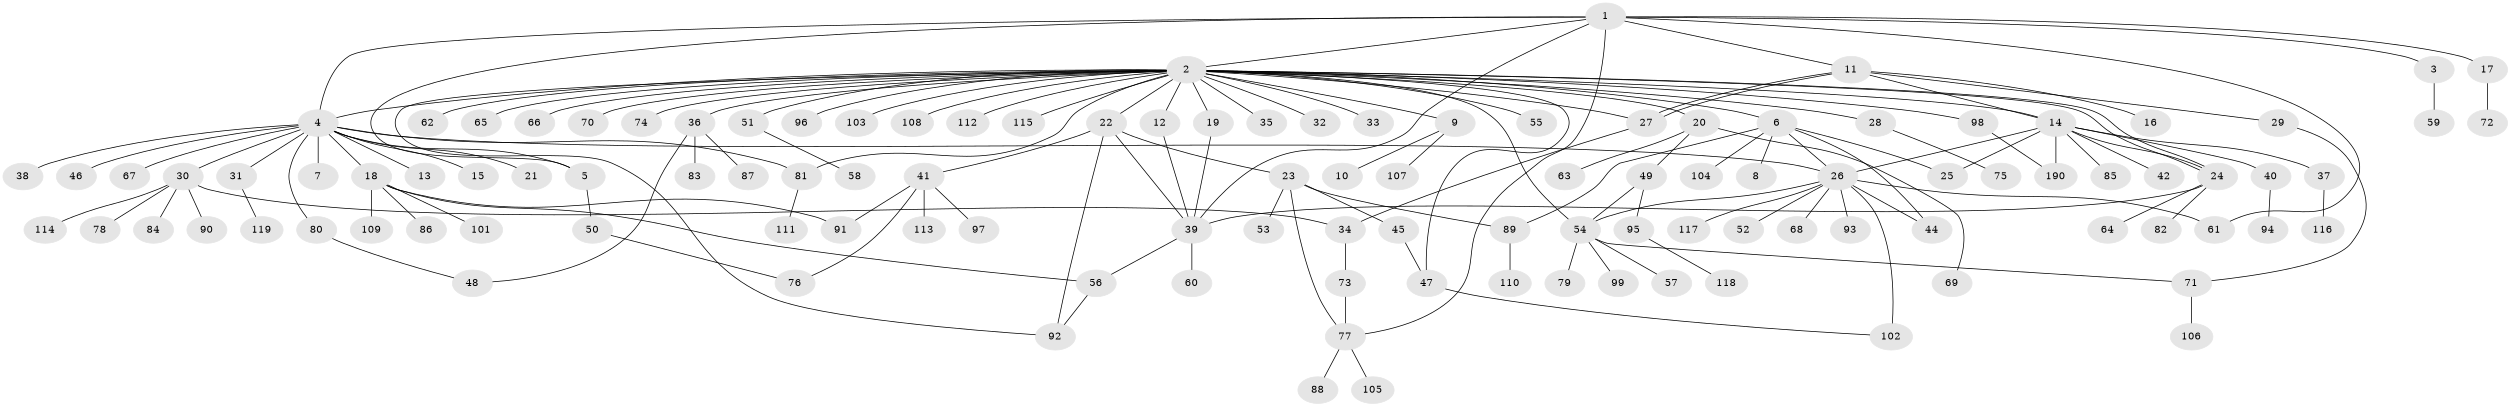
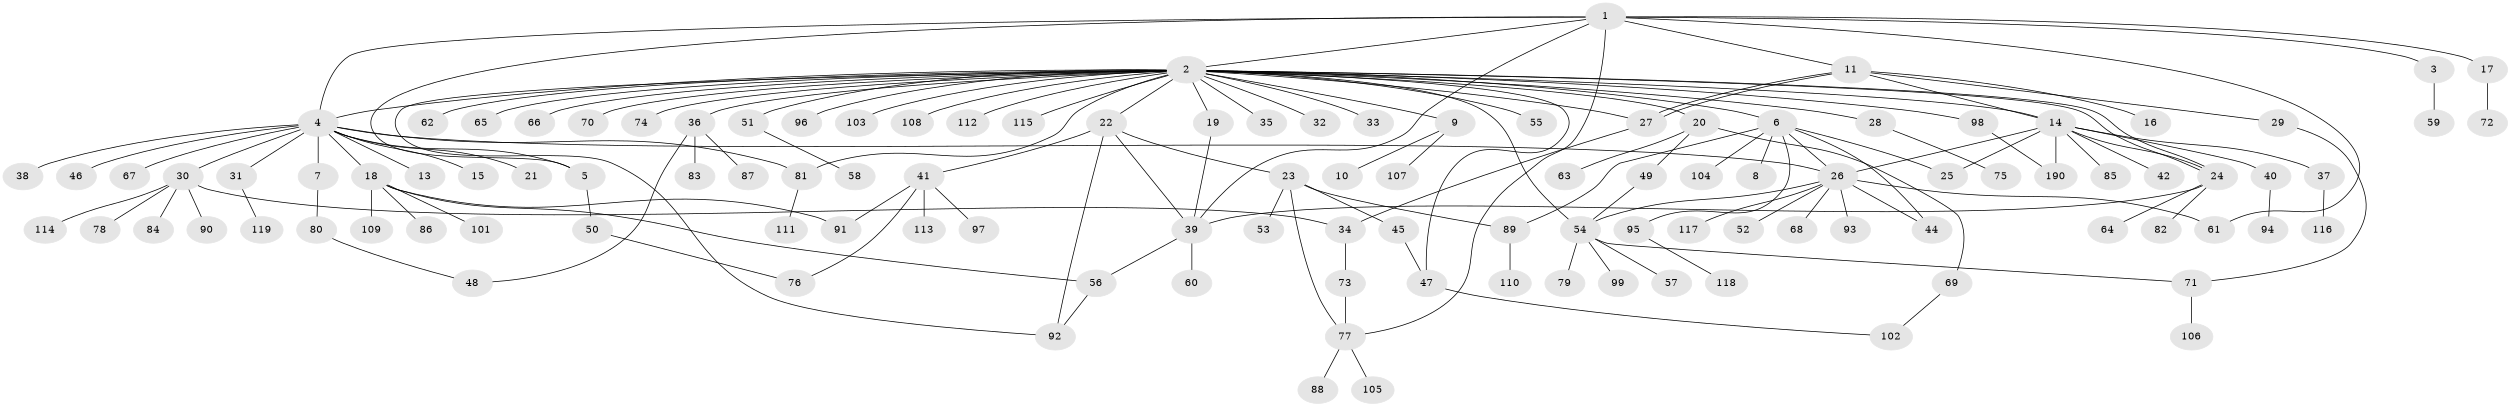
node "12": removed
edge "4" -- "80": now "7" -- "80"
edge "49" -- "95": now "6" -- "95"
edge "26" -- "102": now "69" -- "102"
